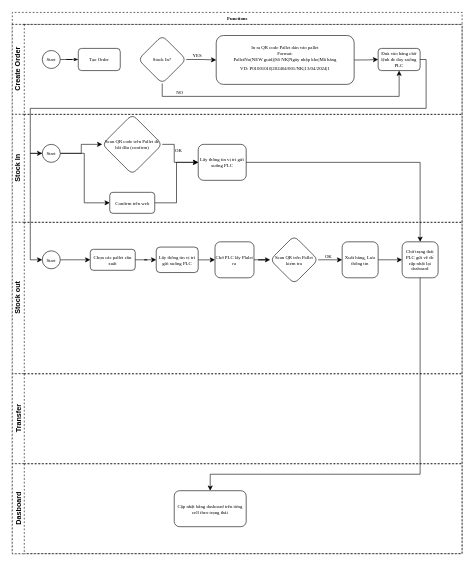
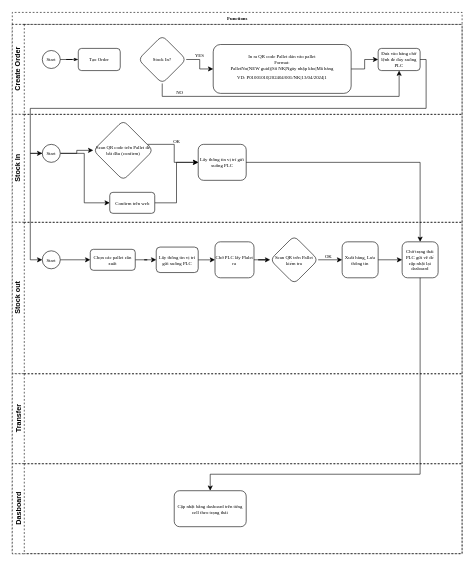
node "In ra QR code Pallet dán vào pallet Format: PalletNo(NEW guid)|Số NK|Ngày nhập kho|Mã hàng VD: P01001010|202404/001/NK|13/04/2024|1": moved (285, 60) -> (282, 69)
node "Scan QR code trên Pallet để bắt đầu (confirm)": moved (132, 144) -> (123, 150)
